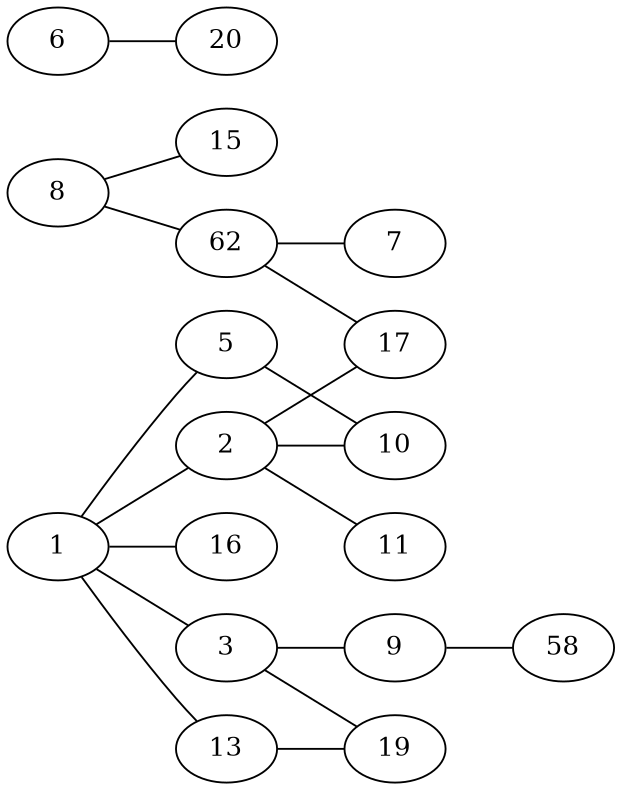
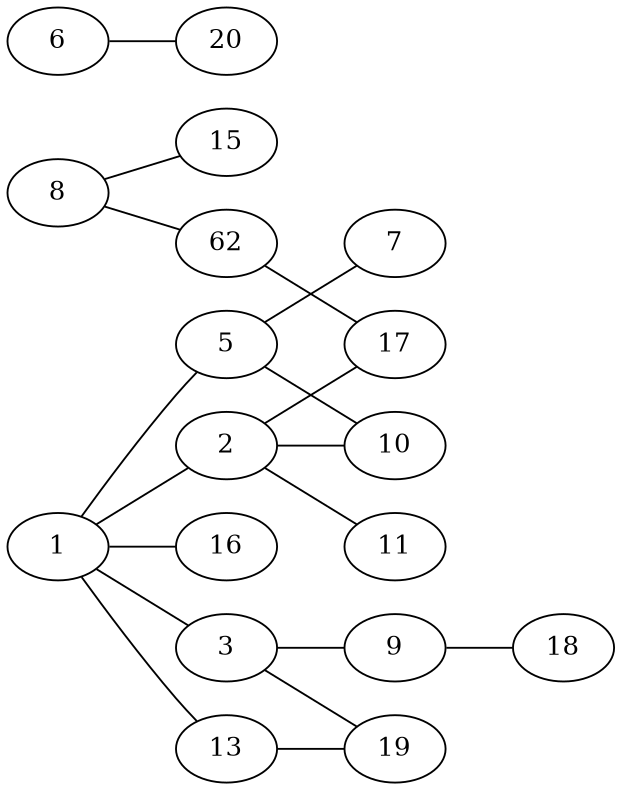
edge "62" -- "7": now "5" -- "7"
node "58": label "58" -> "18"
